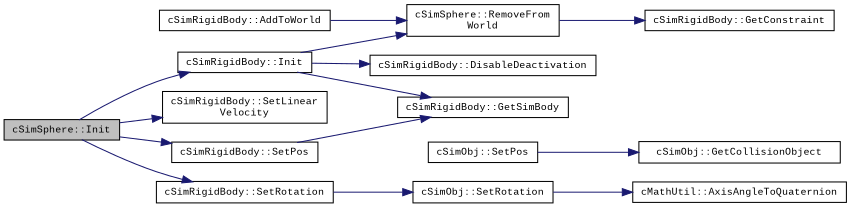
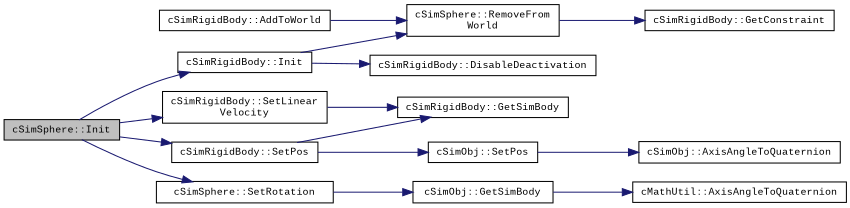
edge "cSimRigidBody::Init" -> "cSimRigidBody::GetSimBody": now "cSimRigidBody::SetLinear Velocity" -> "cSimRigidBody::GetSimBody"
edge "cSimRigidBody::SetPos" -> "cSimObj::SetPos": added
node "cSimObj::GetCollisionObject": label "cSimObj::GetCollisionObject" -> "cSimObj::AxisAngleToQuaternion"
node "cSimRigidBody::SetRotation": label "cSimRigidBody::SetRotation" -> "cSimSphere::SetRotation"
node "cSimObj::SetRotation": label "cSimObj::SetRotation" -> "cSimObj::GetSimBody"
